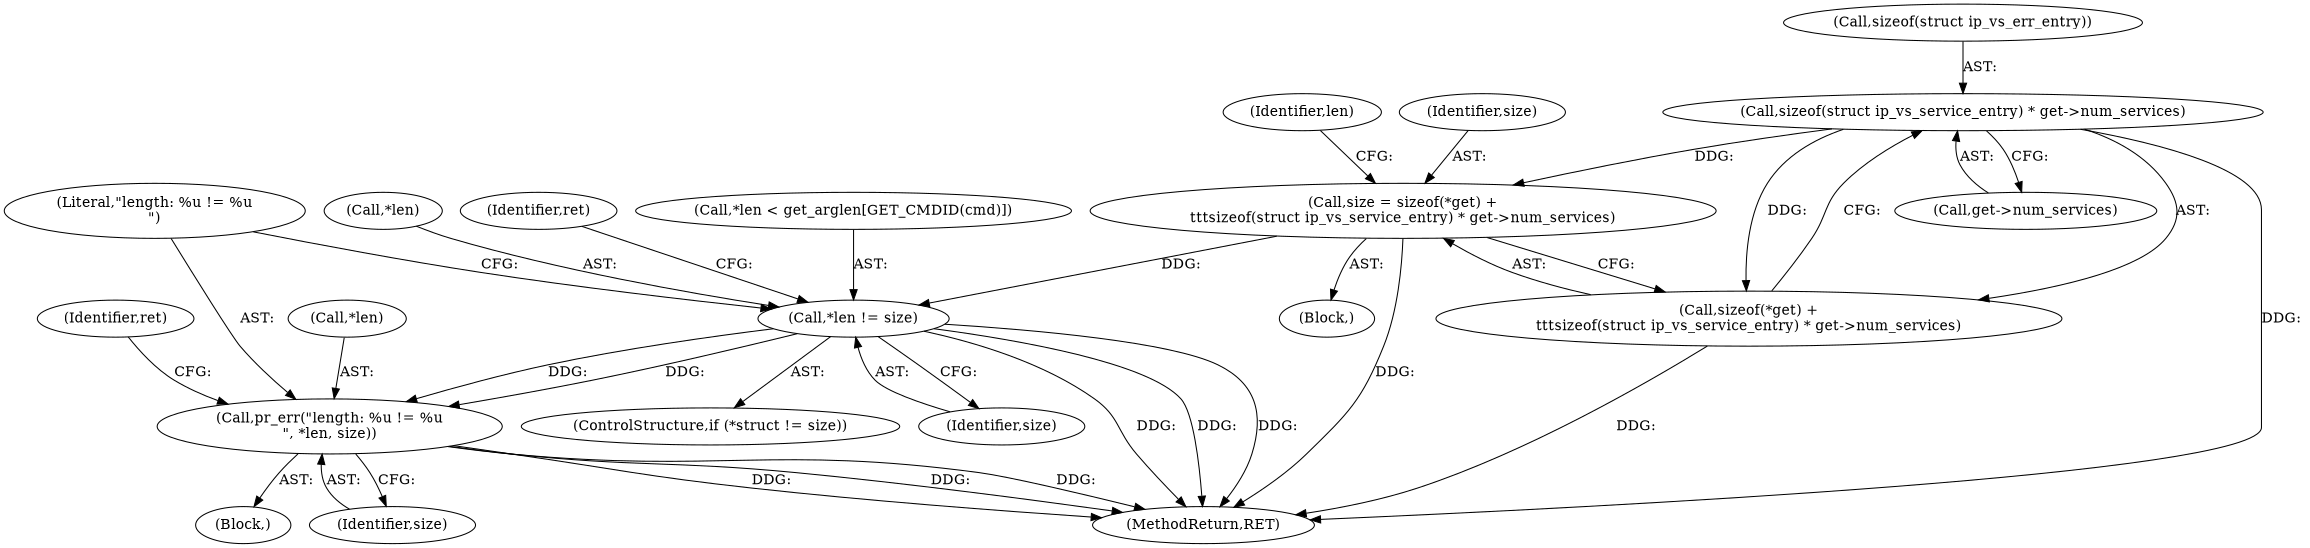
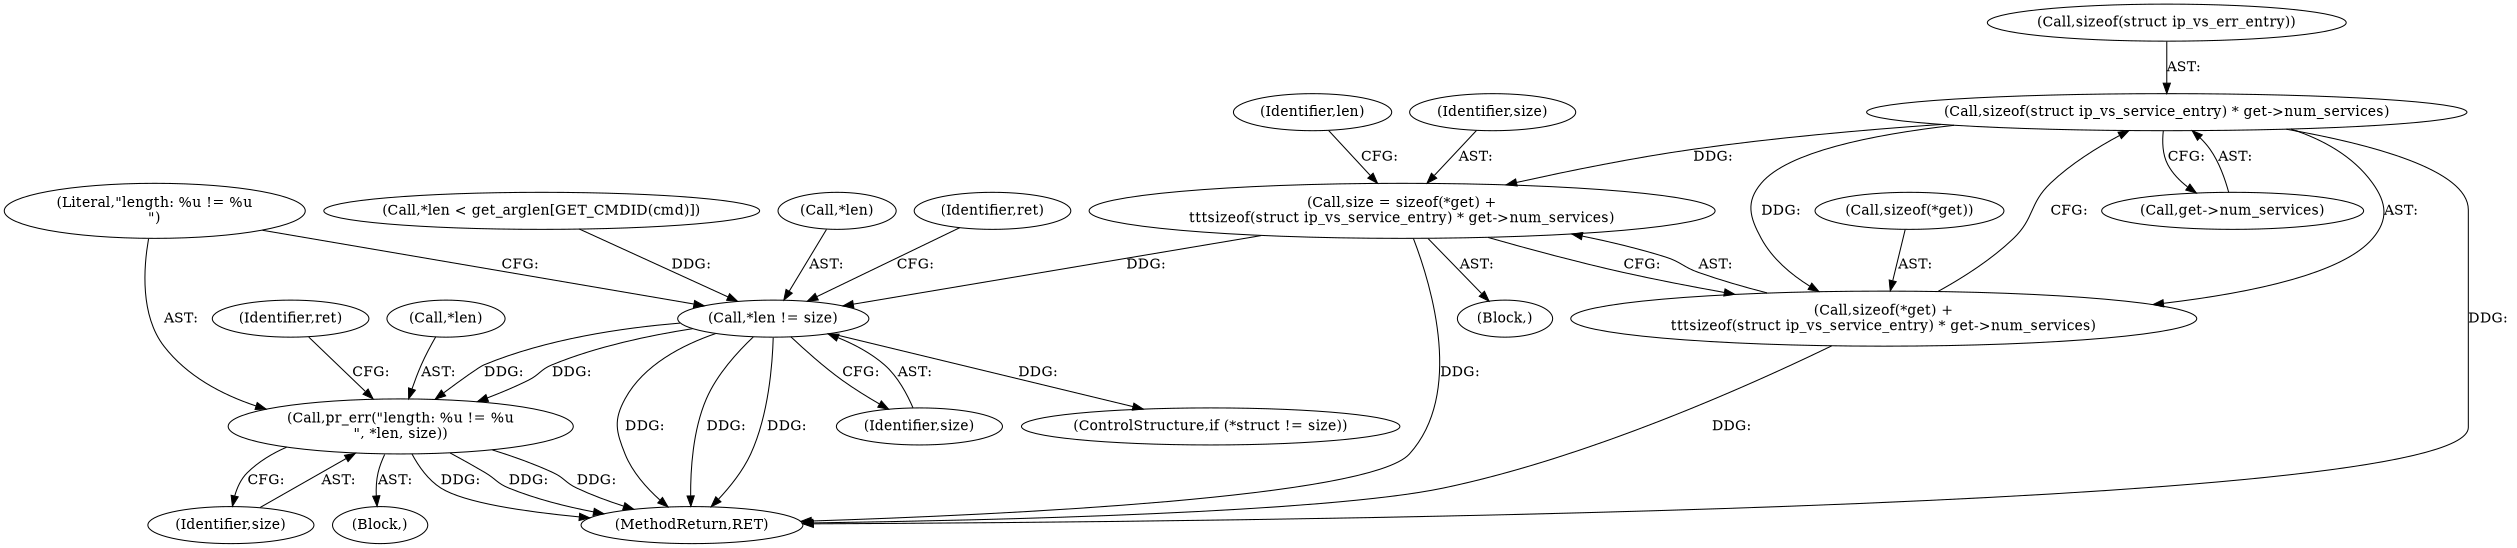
node "(Call,sizeof(*get))": added
edge "(Call,*len < get_arglen[GET_CMDID(cmd)])" -> "(Call,*len != size)": label "AST: " -> "DDG: "
edge "(Call,*len != size)" -> "(ControlStructure,if (*struct != size))": label "AST: " -> "DDG: "
